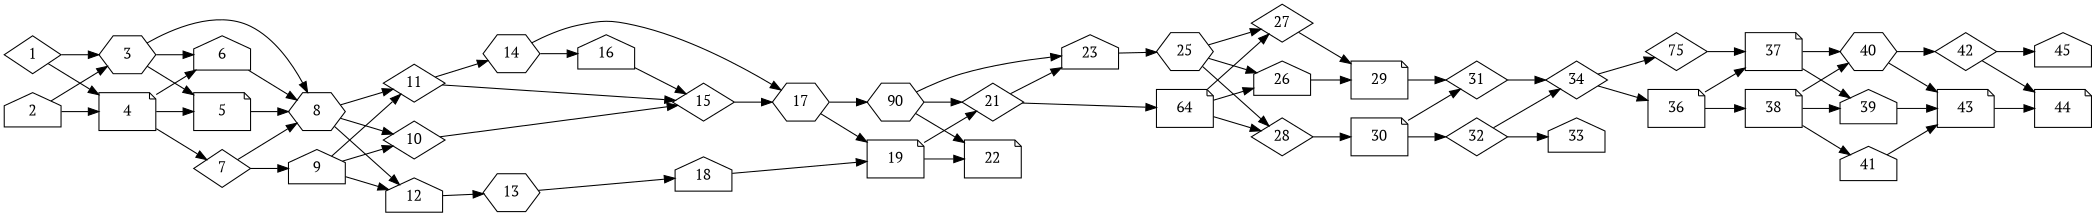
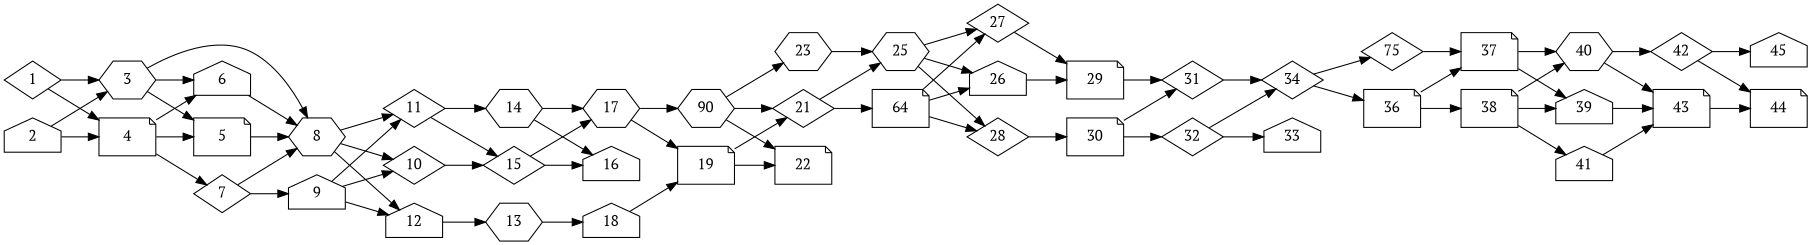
node "23": shape house -> hexagon
edge "16" -> "15": reversed
edge "21" -> "23": now "21" -> "25"
